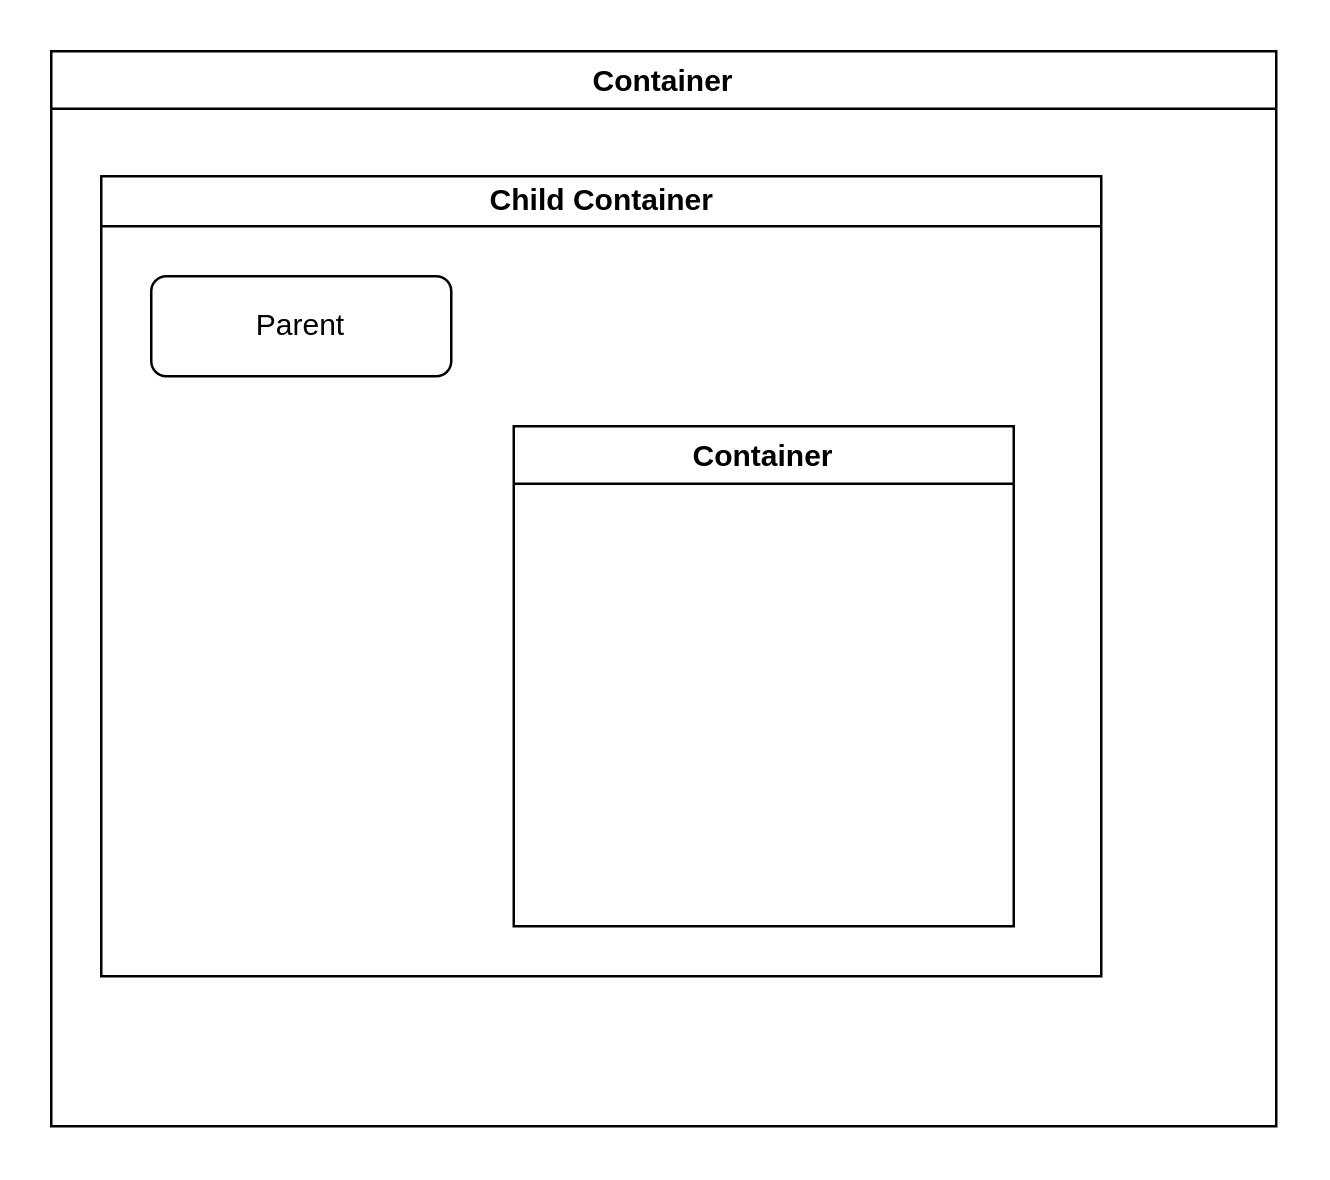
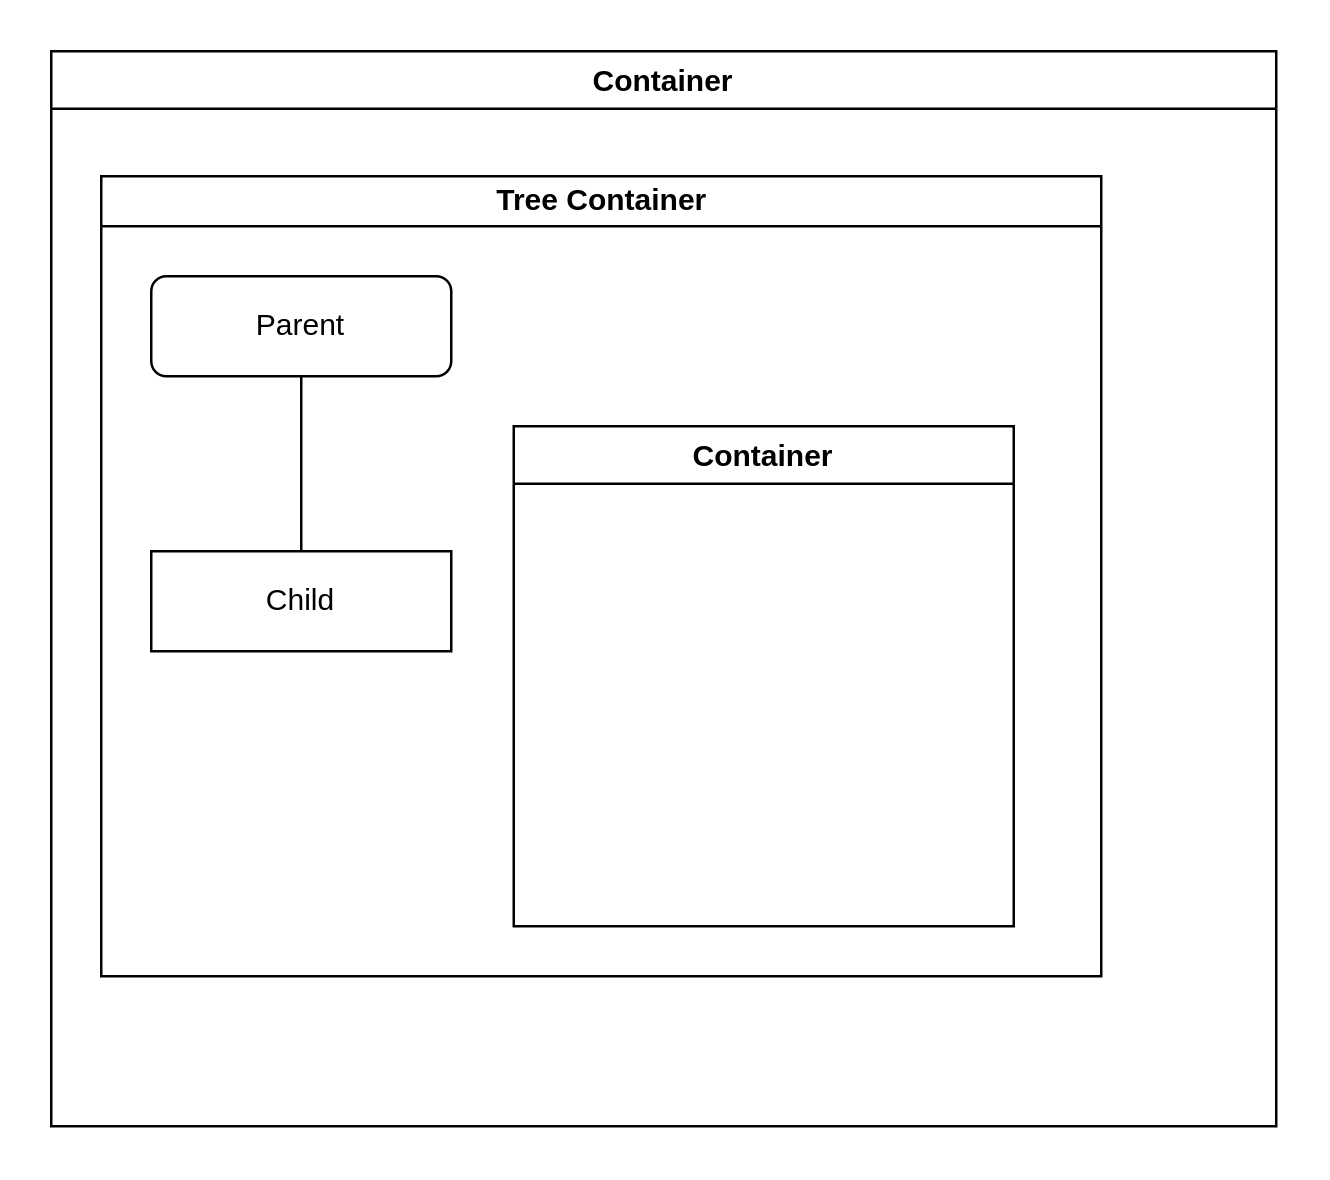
node "Child Container": label "Child Container" -> "Tree Container"
edge "Parent" -- "Child": added
node "Child": added
